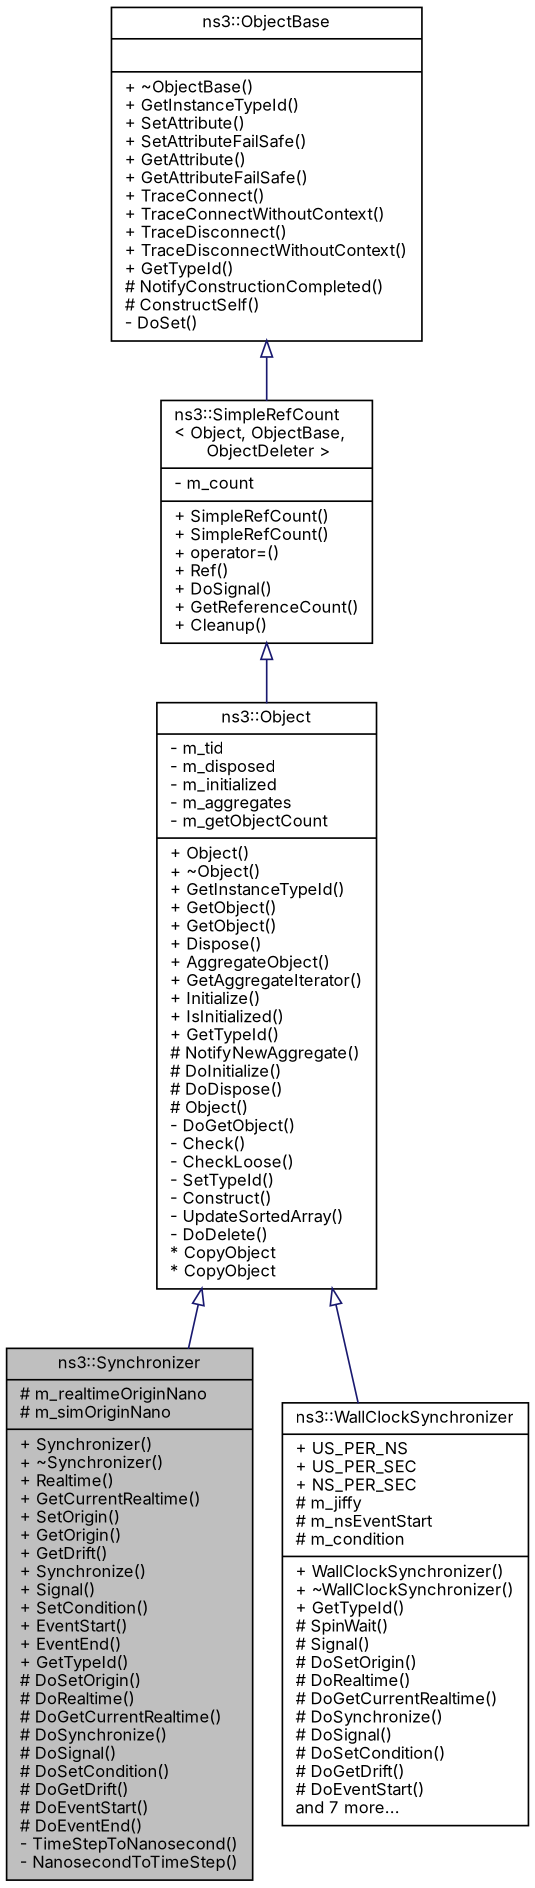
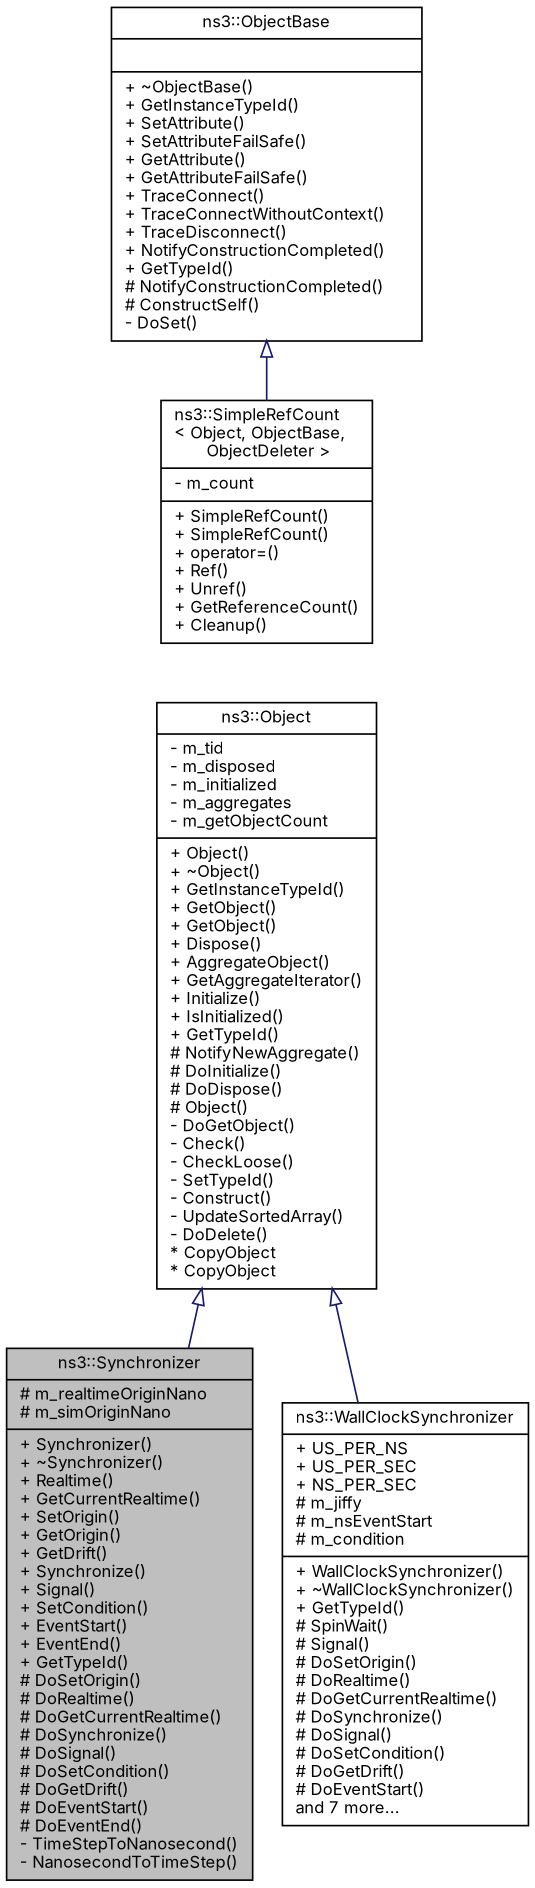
node "ns3::ObjectBase": text "+ TraceDisconnectWithoutContext()" -> "+ NotifyConstructionCompleted()"
node "ns3::SimpleRefCount": text "+ DoSignal()" -> "+ Unref()"
edge "ns3::Object" -> "ns3::SimpleRefCount": removed
